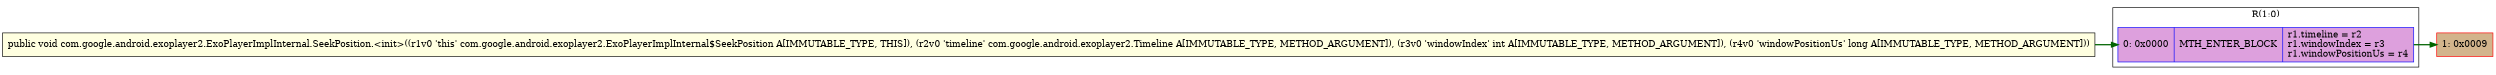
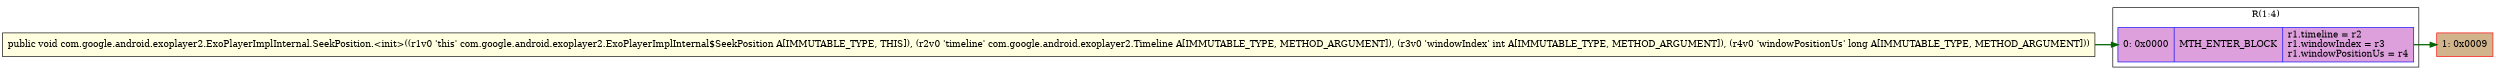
cluster "R(1:0)": label "R(1:0)" -> "R(1:4)"
